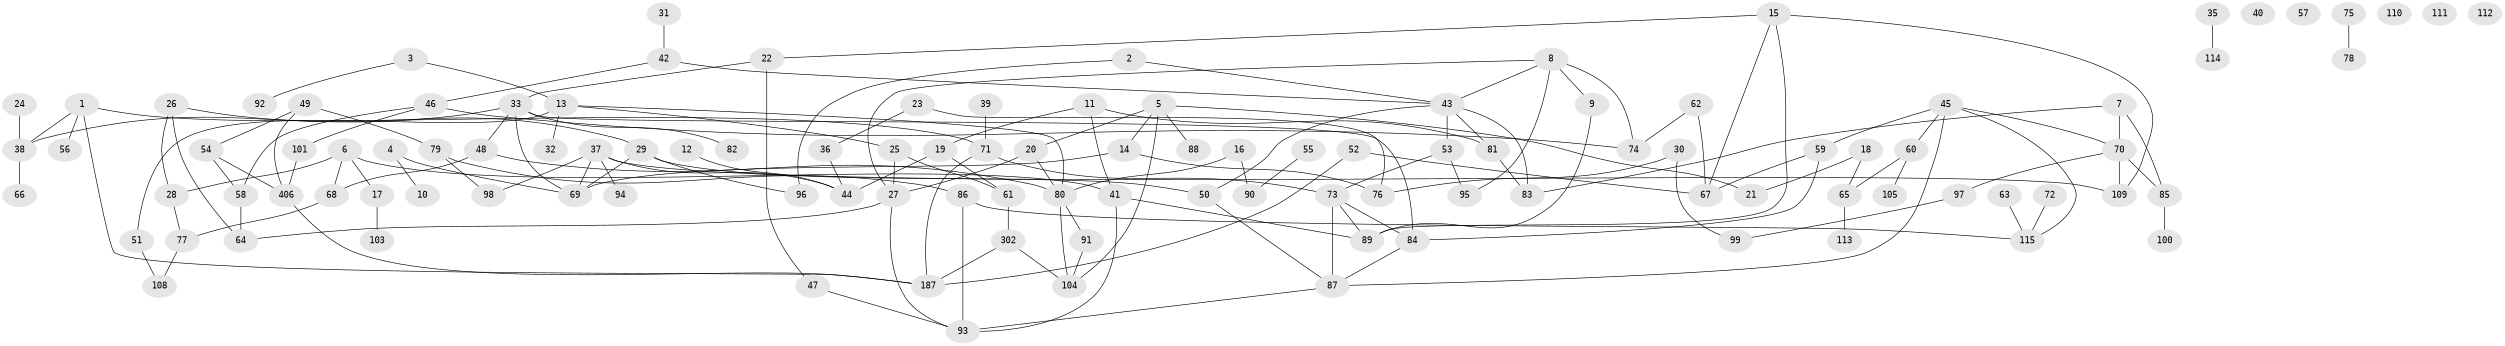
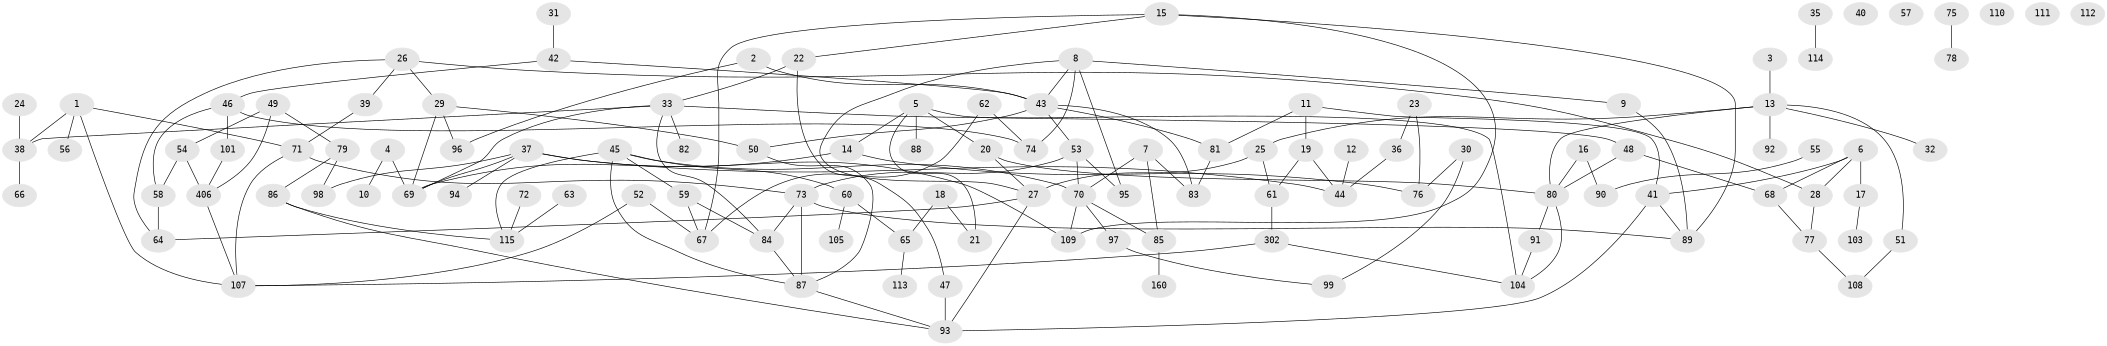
edge "3" -- "92": now "13" -- "92"
edge "26" -- "39": added
edge "53" -- "70": added
node "100": label "100" -> "160"
node "187": label "187" -> "107"
